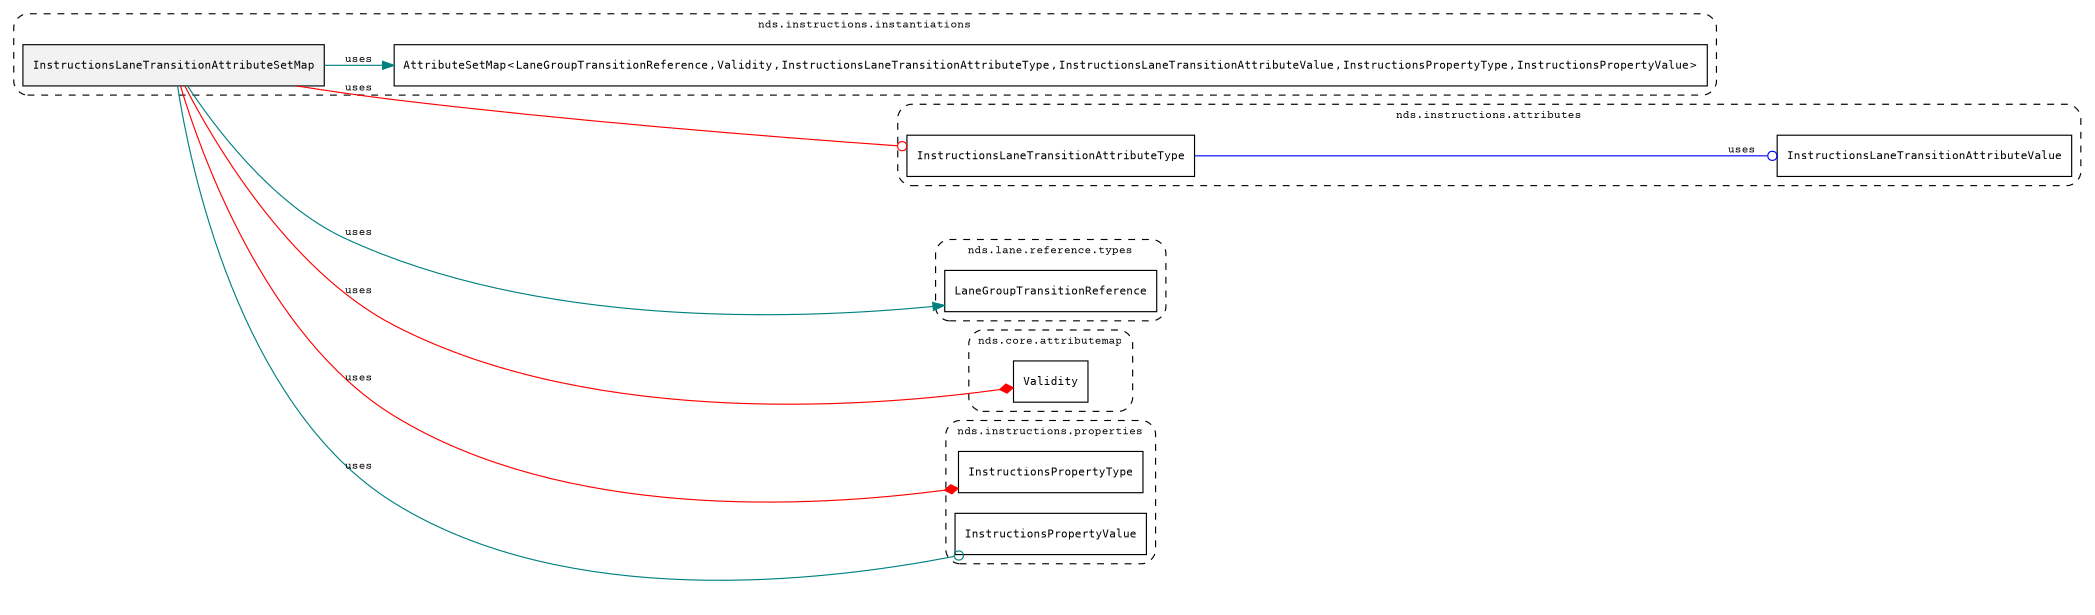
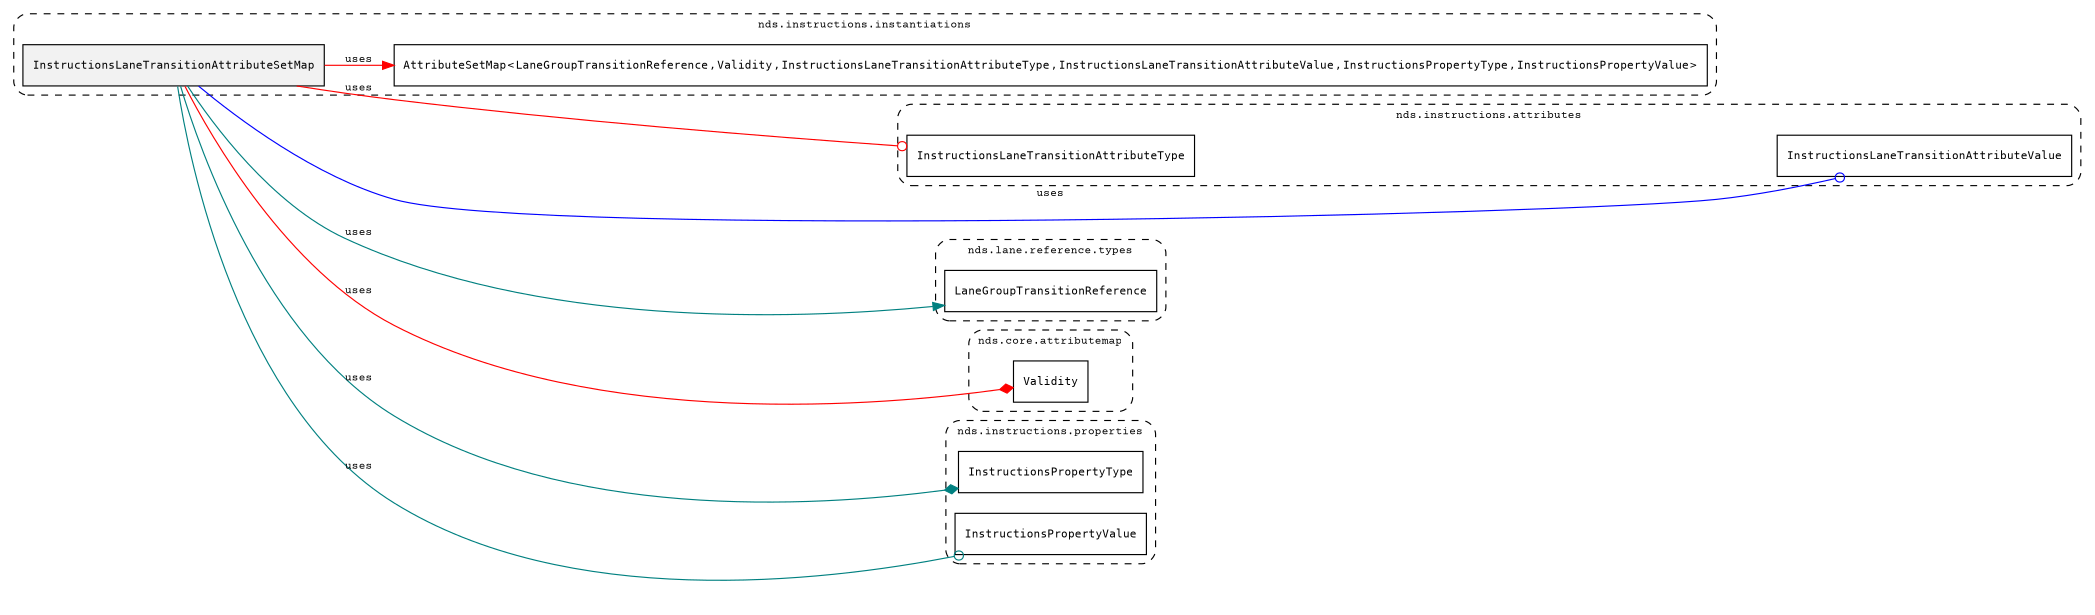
edge "InstructionsLaneTransitionAttributeSetMap" -> "AttributeSetMap": color teal -> red
edge "InstructionsLaneTransitionAttributeType" -> "InstructionsLaneTransitionAttributeValue": now "InstructionsLaneTransitionAttributeSetMap" -> "InstructionsLaneTransitionAttributeValue"
edge "InstructionsLaneTransitionAttributeSetMap" -> "InstructionsPropertyType": color red -> teal
